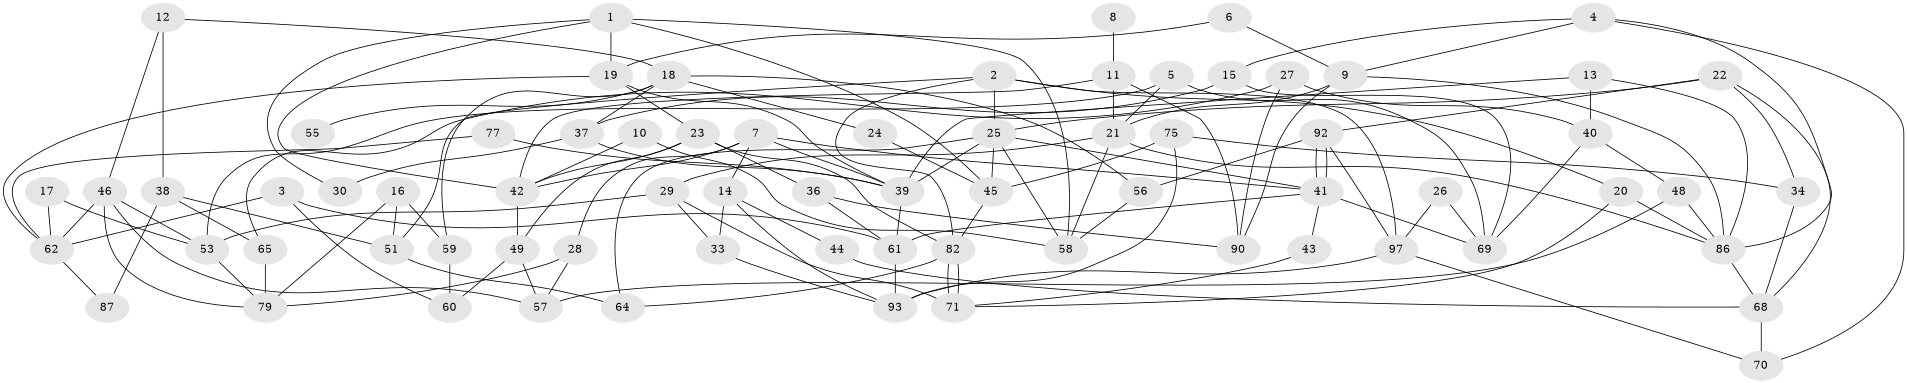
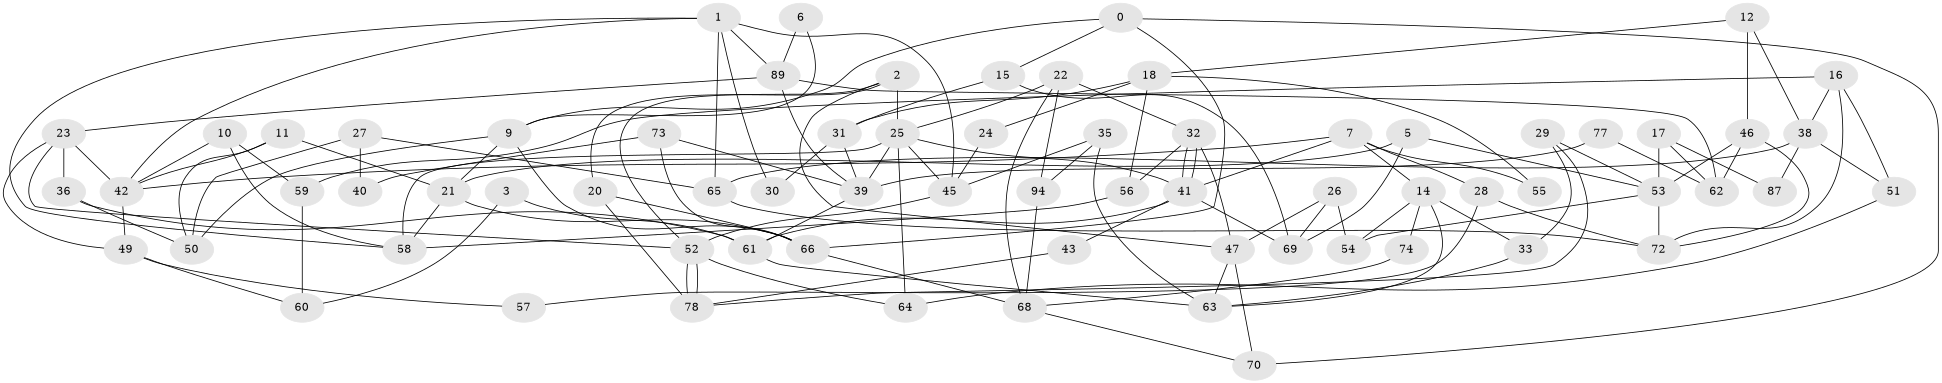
node "8": removed
node "4": label "4" -> "0"
node "19": label "19" -> "89"
node "13": label "13" -> "73"
edge "2" -- "51": removed
edge "18" -- "59": now "10" -- "59"
edge "1" -- "65": added
edge "16" -- "38": added
node "37": label "37" -> "31"
node "75": label "75" -> "35"
node "92": label "92" -> "32"
edge "21" -- "29": removed
edge "7" -- "39": now "7" -- "55"
edge "40" -- "69": removed
node "48": removed
node "34": label "34" -> "94"
edge "3" -- "62": removed
node "44": label "44" -> "74"
node "82": label "82" -> "52"
node "90": label "90" -> "50"
node "54": added
node "97": label "97" -> "47"
node "86": label "86" -> "66"
edge "62" -- "87": now "17" -- "87"
edge "46" -- "57": removed
node "79": label "79" -> "72"
node "93": label "93" -> "63"
node "71": label "71" -> "78"
